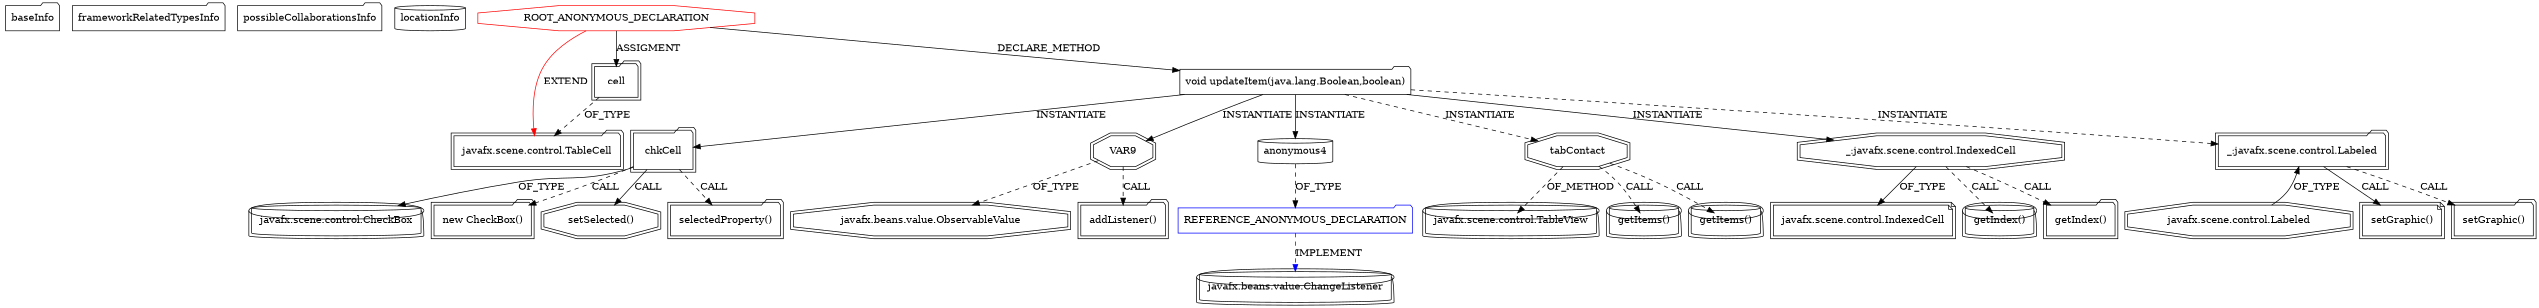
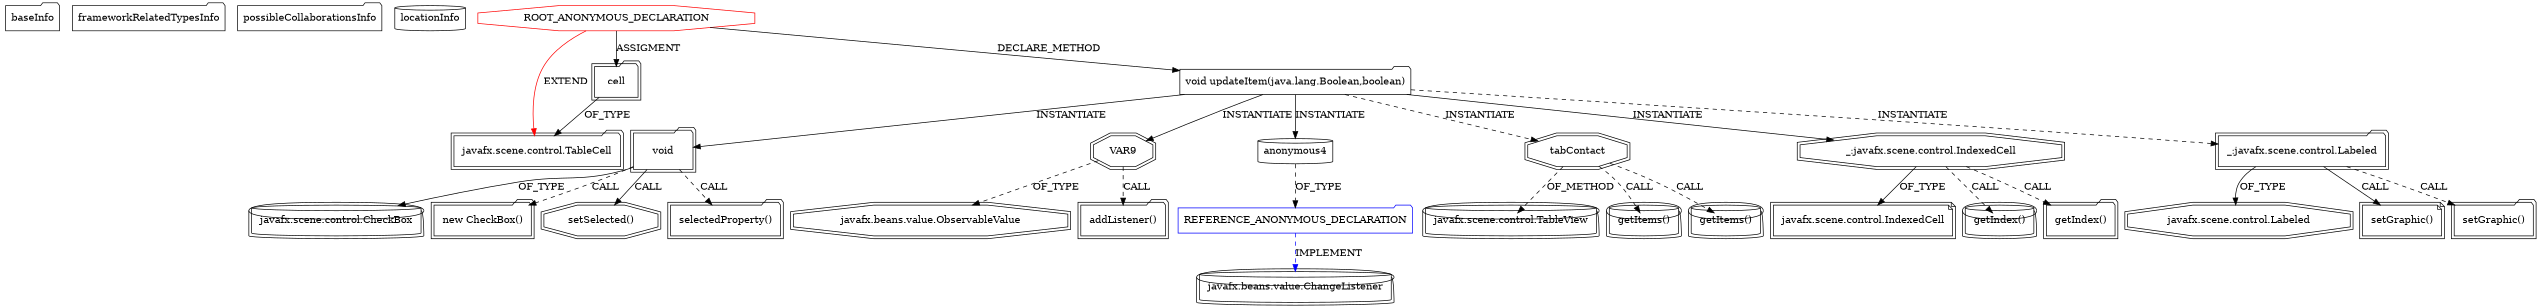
edge "cell" -> "javafx.scene.control.TableCell": style dashed -> solid
node "chkCell": label "chkCell" -> "void"
edge "javafx.scene.control.Labeled" -> "_:javafx.scene.control.Labeled": reversed
